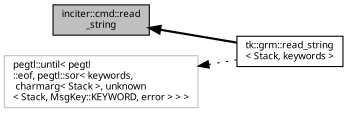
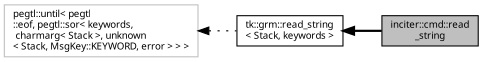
edge "tk::grm::read_string < Stack, keywords >" -> "inciter::cmd::read _string": reversed
